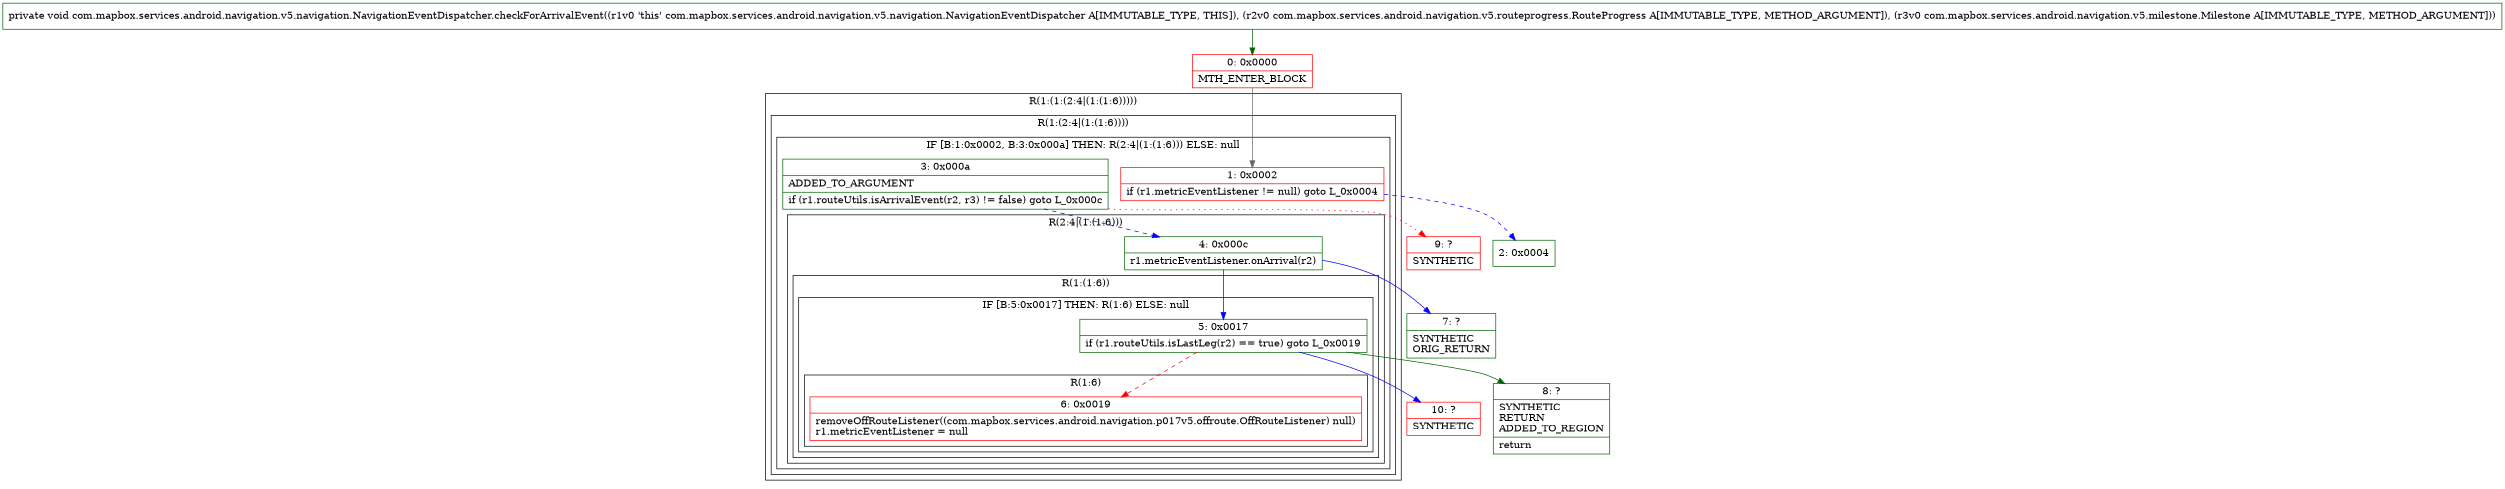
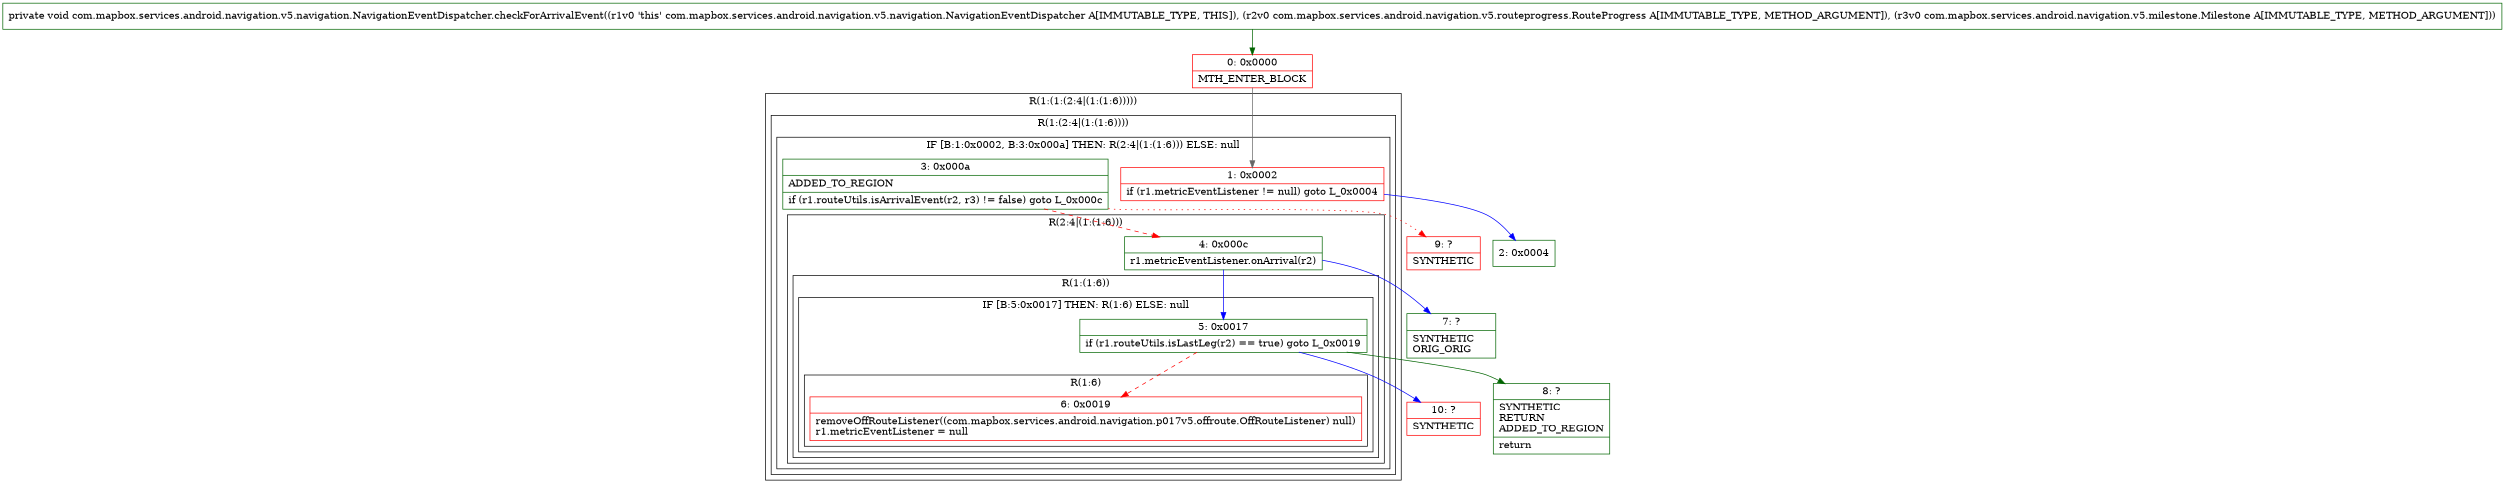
node "3: 0x000a": text "ADDED_TO_ARGUMENT" -> "ADDED_TO_REGION"
edge "1: 0x0002" -> "2: 0x0004": style dashed -> solid
edge "3: 0x000a" -> "4: 0x000c": color blue -> red
node "7: ?": text "ORIG_RETURN" -> "ORIG_ORIG"
